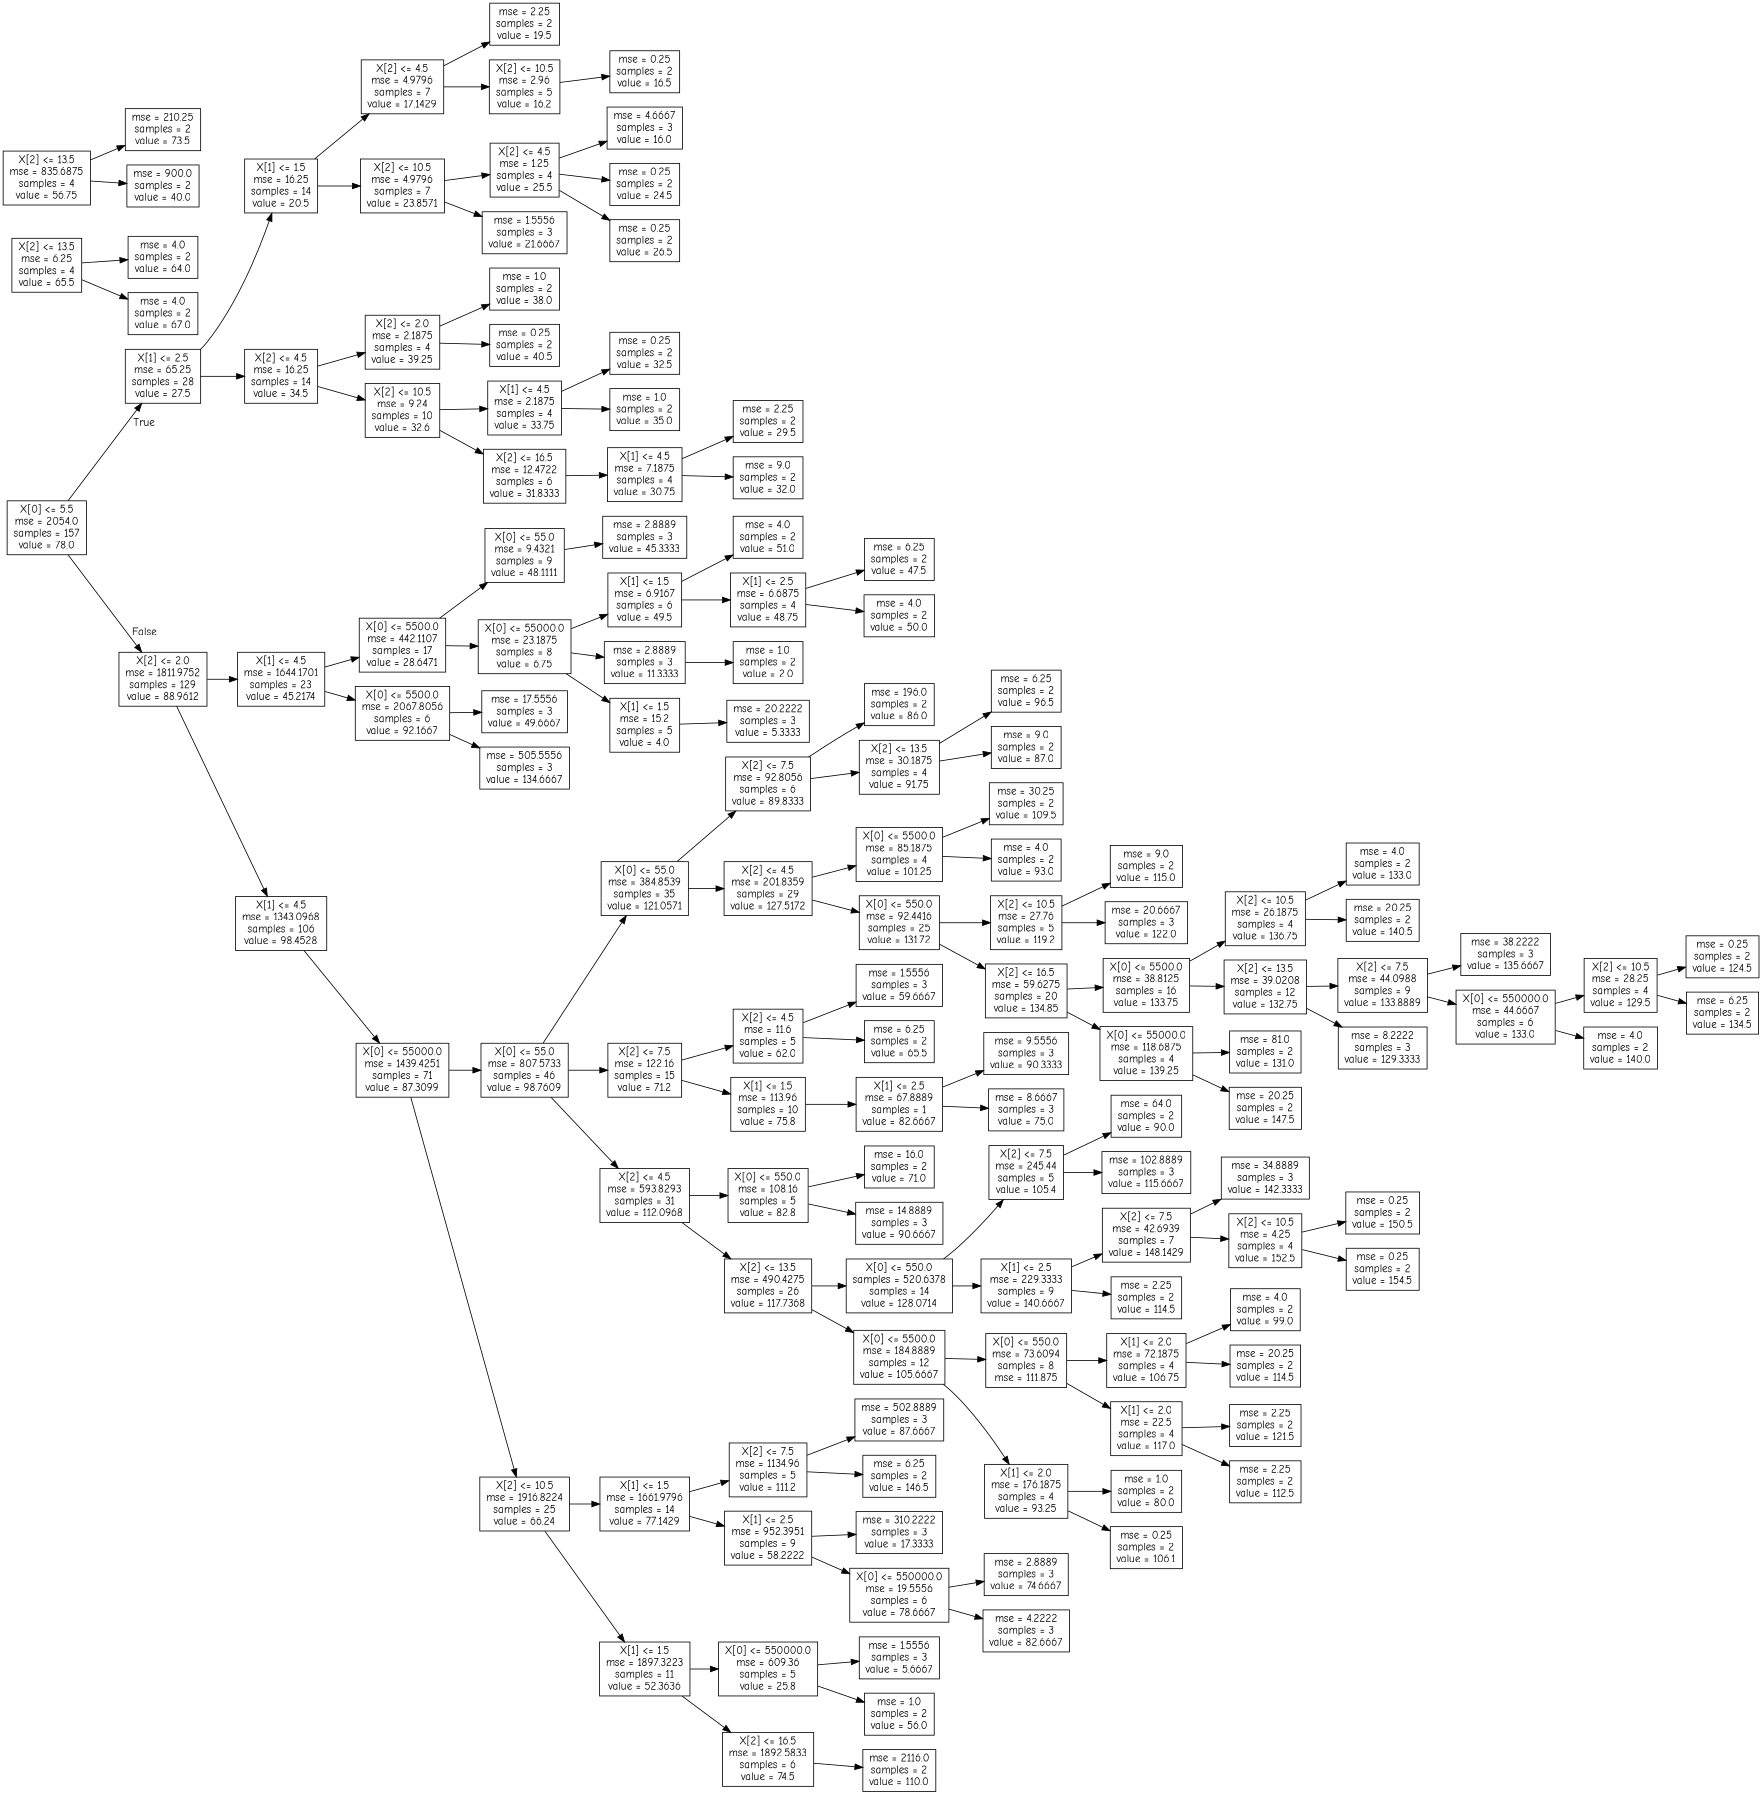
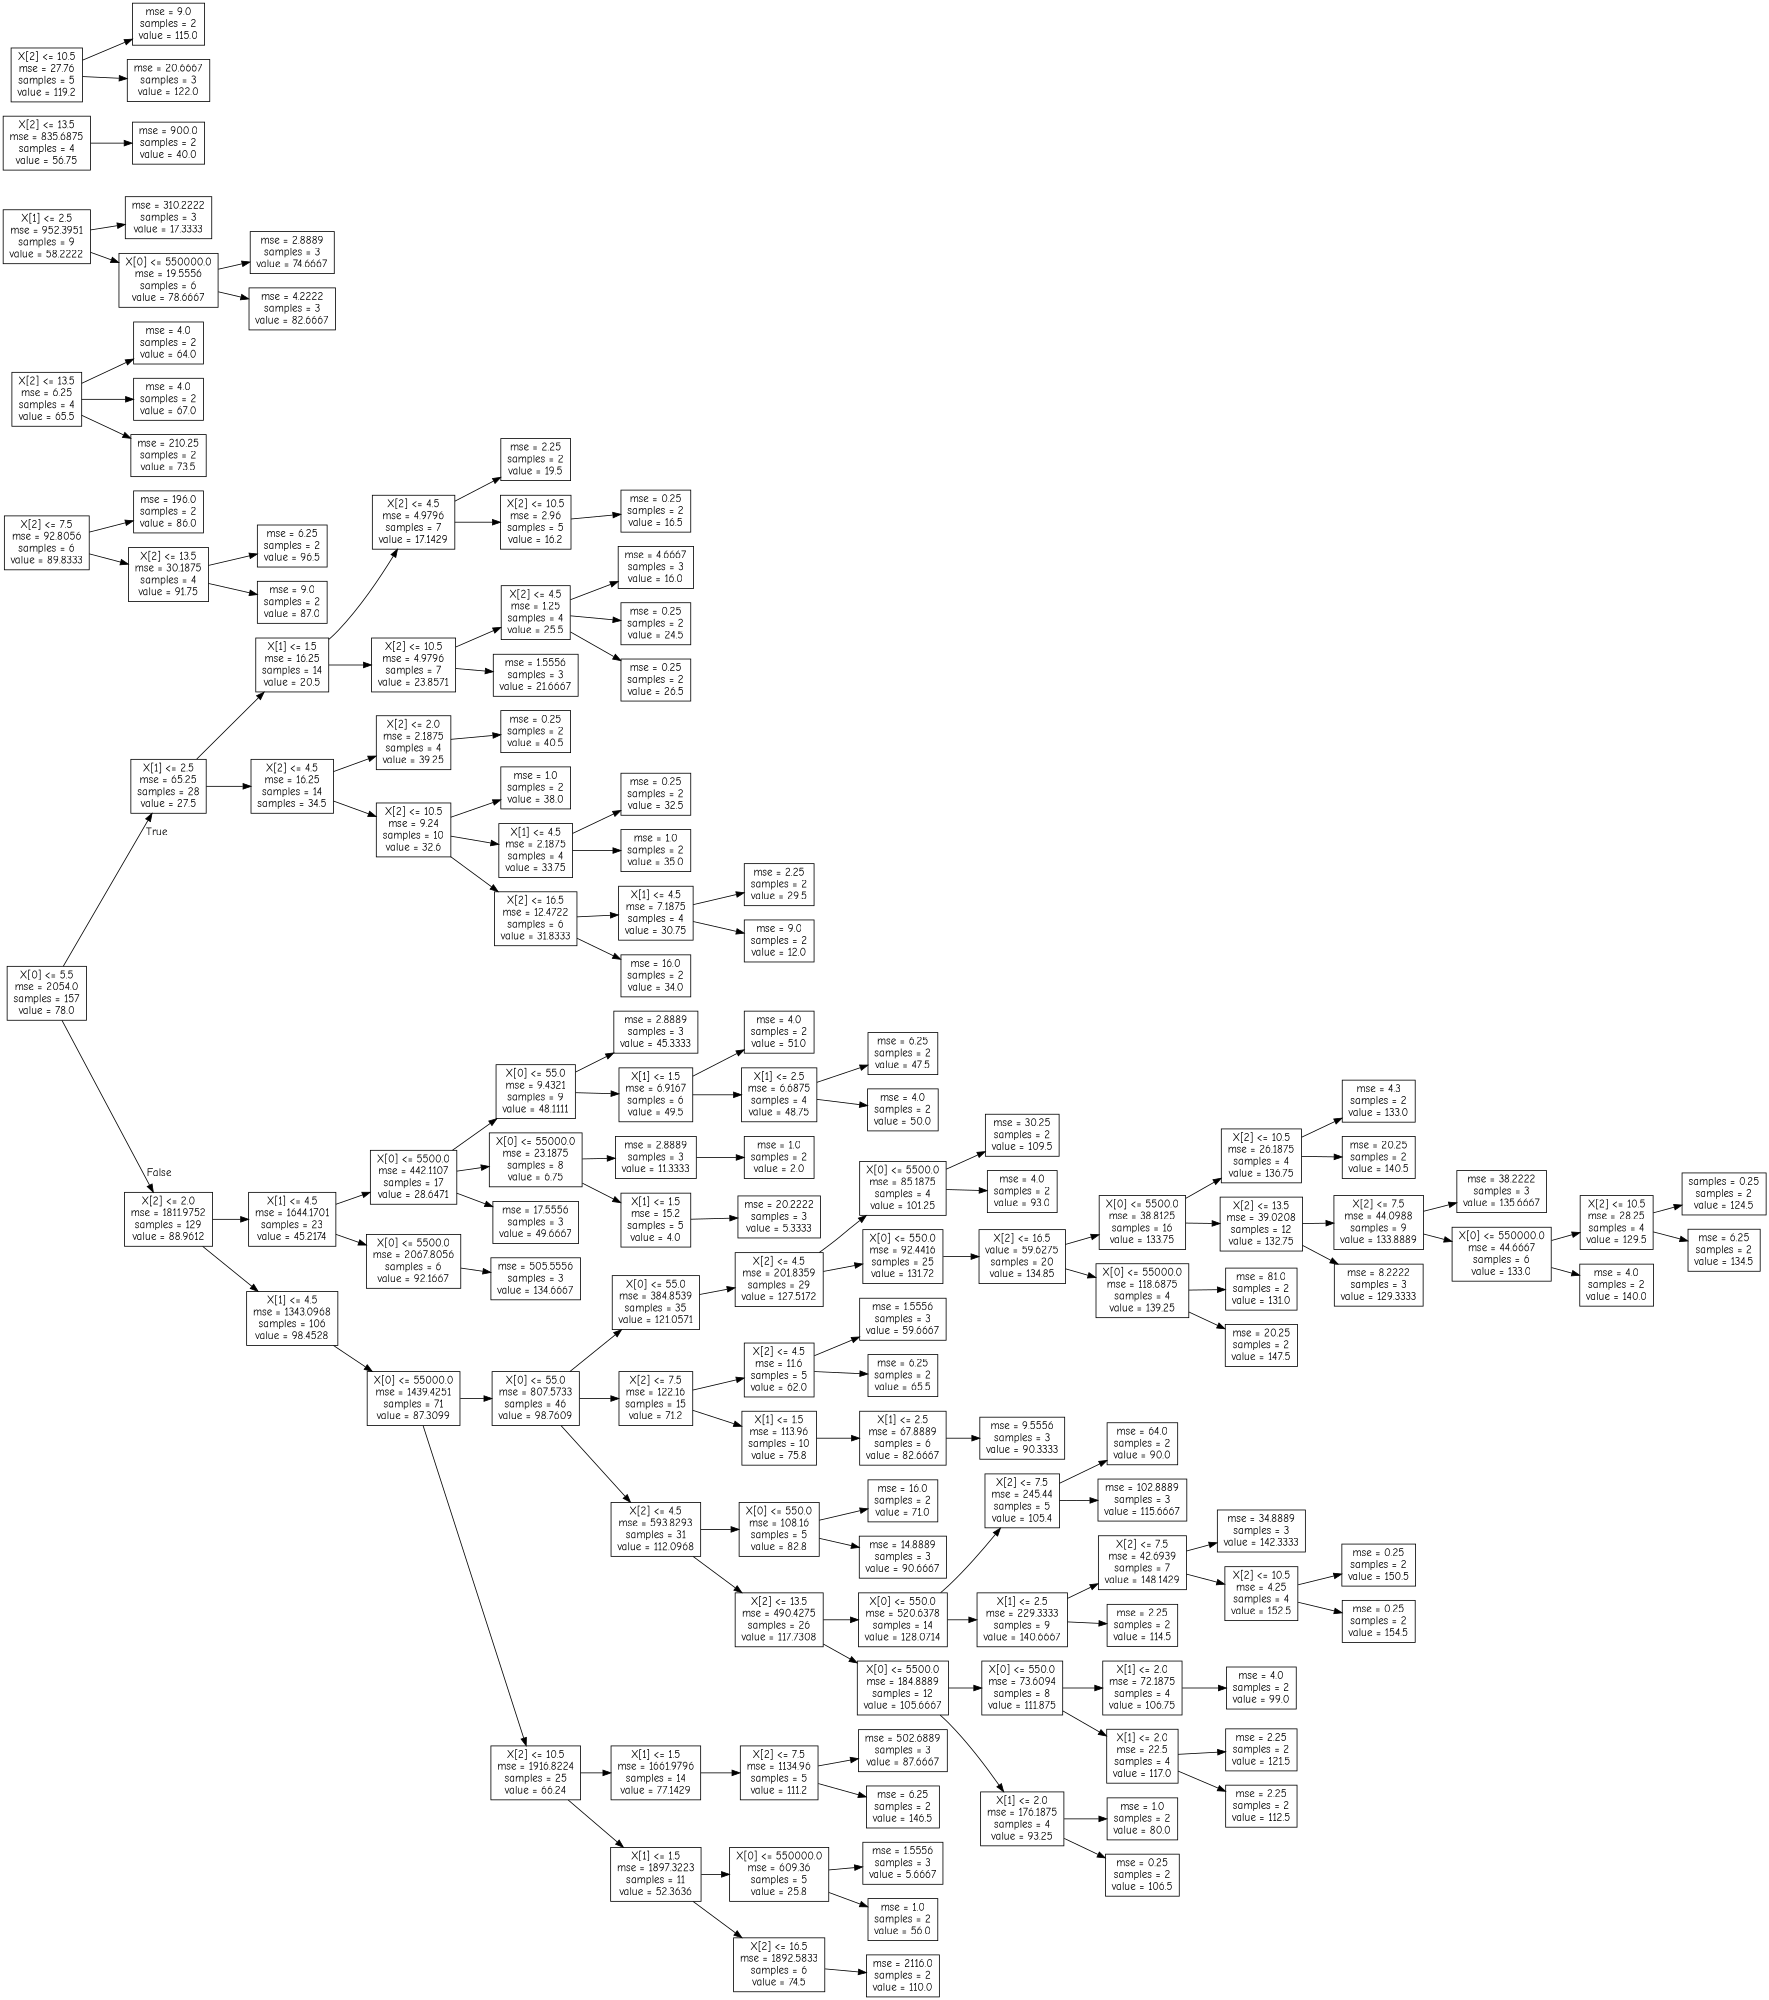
edge "X[2] <= 13.5 mse = 835.6875 samples = 4 value = 56.75" -> "mse = 210.25 samples = 2 value = 73.5": now "X[2] <= 13.5 mse = 6.25 samples = 4 value = 65.5" -> "mse = 210.25 samples = 2 value = 73.5"
edge "X[2] <= 2.0 mse = 2.1875 samples = 4 value = 39.25" -> "mse = 1.0 samples = 2 value = 38.0": now "X[2] <= 10.5 mse = 9.24 samples = 10 value = 32.6" -> "mse = 1.0 samples = 2 value = 38.0"
node "X[2] <= 4.5 mse = 16.25 samples = 14 value = 34.5": label "X[2] <= 4.5 mse = 16.25 samples = 14 value = 34.5" -> "X[2] <= 4.5 mse = 16.25 samples = 14 samples = 34.5"
node "mse = 9.0 samples = 2 value = 32.0": label "mse = 9.0 samples = 2 value = 32.0" -> "mse = 9.0 samples = 2 value = 12.0"
edge "X[0] <= 55000.0 mse = 23.1875 samples = 8 value = 6.75" -> "X[1] <= 1.5 mse = 6.9167 samples = 6 value = 49.5": now "X[0] <= 55.0 mse = 9.4321 samples = 9 value = 48.1111" -> "X[1] <= 1.5 mse = 6.9167 samples = 6 value = 49.5"
edge "X[0] <= 5500.0 mse = 2067.8056 samples = 6 value = 92.1667" -> "mse = 17.5556 samples = 3 value = 49.6667": now "X[0] <= 5500.0 mse = 442.1107 samples = 17 value = 28.6471" -> "mse = 17.5556 samples = 3 value = 49.6667"
edge "X[0] <= 55.0 mse = 384.8539 samples = 35 value = 121.0571" -> "X[2] <= 7.5 mse = 92.8056 samples = 6 value = 89.8333": removed
node "mse = 4.0 samples = 2 value = 133.0": label "mse = 4.0 samples = 2 value = 133.0" -> "mse = 4.3 samples = 2 value = 133.0"
edge "X[0] <= 550.0 mse = 92.4416 samples = 25 value = 131.72" -> "X[2] <= 10.5 mse = 27.76 samples = 5 value = 119.2": removed
node "mse = 0.25 samples = 2 value = 124.5": label "mse = 0.25 samples = 2 value = 124.5" -> "samples = 0.25 samples = 2 value = 124.5"
node "mse = 16.0 samples = 2 value = 34.0": added
node "X[2] <= 16.5 mse = 59.6275 samples = 20 value = 134.85": label "X[2] <= 16.5 mse = 59.6275 samples = 20 value = 134.85" -> "X[2] <= 16.5 value = 59.6275 samples = 20 value = 134.85"
node "X[1] <= 2.5 mse = 67.8889 samples = 1 value = 82.6667": label "X[1] <= 2.5 mse = 67.8889 samples = 1 value = 82.6667" -> "X[1] <= 2.5 mse = 67.8889 samples = 6 value = 82.6667"
node "mse = 8.6667 samples = 3 value = 75.0": removed
node "X[2] <= 13.5 mse = 490.4275 samples = 26 value = 117.7368": label "X[2] <= 13.5 mse = 490.4275 samples = 26 value = 117.7368" -> "X[2] <= 13.5 mse = 490.4275 samples = 26 value = 117.7308"
node "X[0] <= 550.0 samples = 520.6378 samples = 14 value = 128.0714": label "X[0] <= 550.0 samples = 520.6378 samples = 14 value = 128.0714" -> "X[0] <= 550.0 mse = 520.6378 samples = 14 value = 128.0714"
node "X[0] <= 550.0 mse = 73.6094 samples = 8 mse = 111.875": label "X[0] <= 550.0 mse = 73.6094 samples = 8 mse = 111.875" -> "X[0] <= 550.0 mse = 73.6094 samples = 8 value = 111.875"
node "mse = 20.25 samples = 2 value = 114.5": removed
node "mse = 502.8889 samples = 3 value = 87.6667": label "mse = 502.8889 samples = 3 value = 87.6667" -> "mse = 502.6889 samples = 3 value = 87.6667"
edge "X[1] <= 1.5 mse = 1661.9796 samples = 14 value = 77.1429" -> "X[1] <= 2.5 mse = 952.3951 samples = 9 value = 58.2222": removed
node "mse = 0.25 samples = 2 value = 106.1": label "mse = 0.25 samples = 2 value = 106.1" -> "mse = 0.25 samples = 2 value = 106.5"
